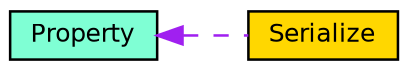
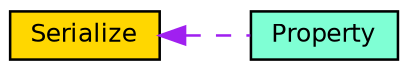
edge "Serialize" -> "Property": reversed
